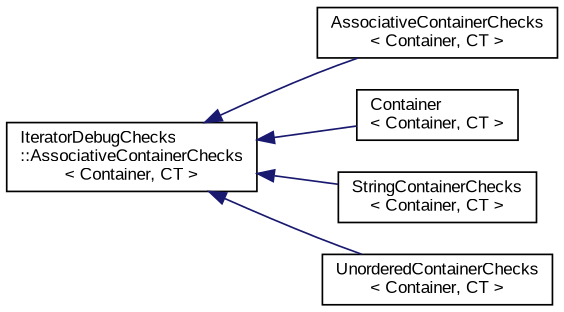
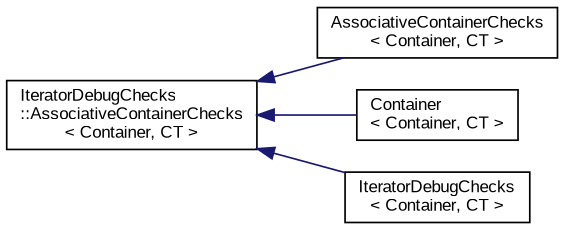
node "StringContainerChecks < Container, CT >": removed
node "UnorderedContainerChecks < Container, CT >": label "UnorderedContainerChecks < Container, CT >" -> "IteratorDebugChecks < Container, CT >"
